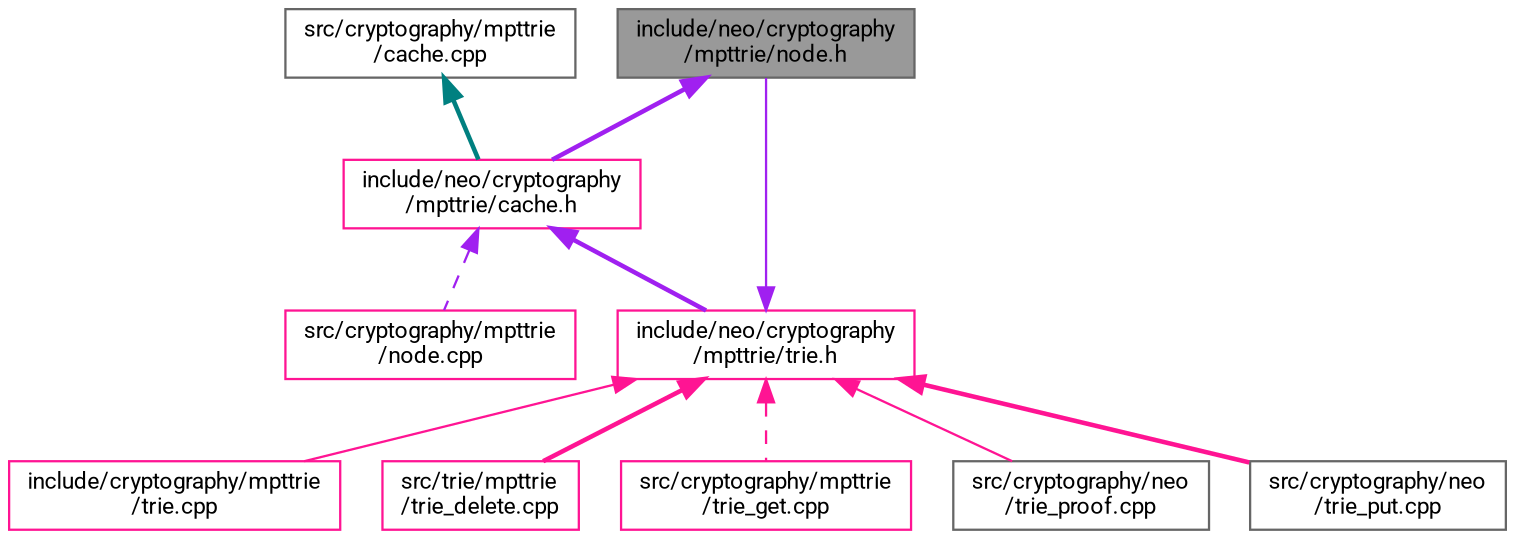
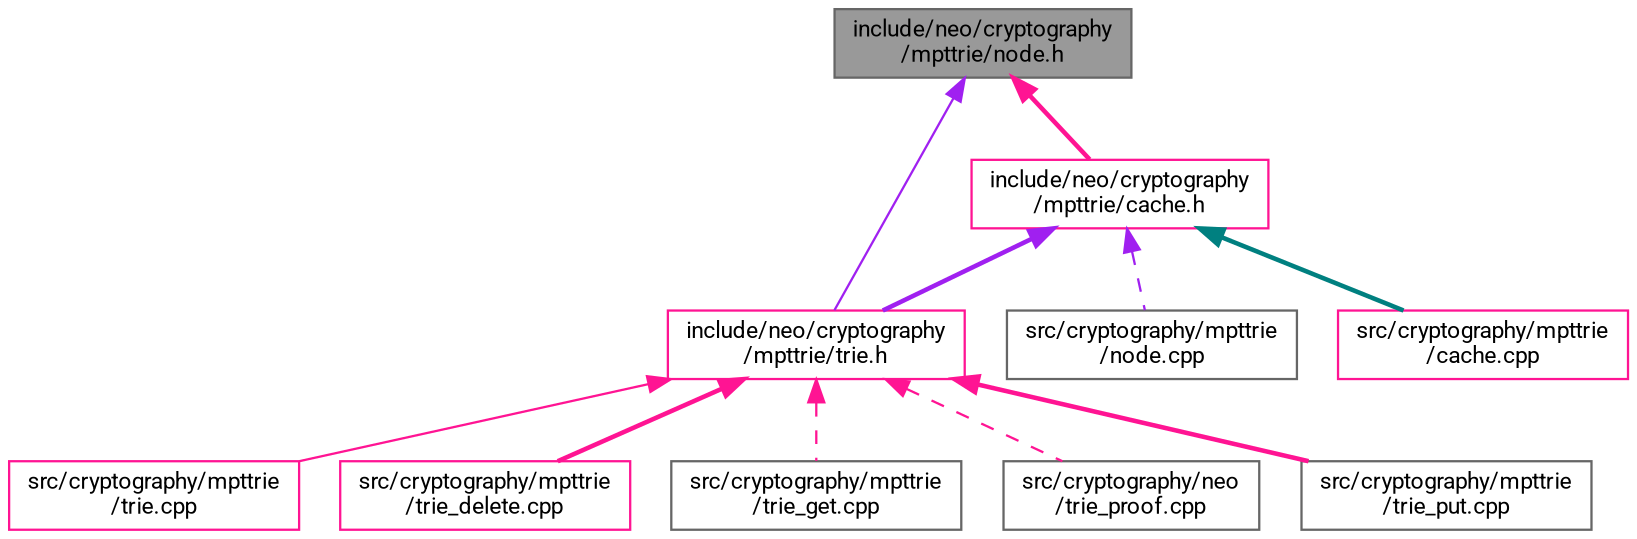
node "src/cryptography/mpttrie /cache.cpp": color gray40 -> deeppink
edge "include/neo/cryptography /mpttrie/cache.h" -> "include/neo/cryptography /mpttrie/node.h": color purple -> deeppink
edge "include/neo/cryptography /mpttrie/cache.h" -> "src/cryptography/mpttrie /cache.cpp": reversed
edge "include/neo/cryptography /mpttrie/node.h" -> "include/neo/cryptography /mpttrie/trie.h": reversed
node "src/cryptography/mpttrie /node.cpp": color deeppink -> gray40
edge "src/cryptography/neo /trie_proof.cpp" -> "include/neo/cryptography /mpttrie/trie.h": style solid -> dashed
node "include/cryptography/mpttrie /trie.cpp": label "include/cryptography/mpttrie /trie.cpp" -> "src/cryptography/mpttrie /trie.cpp"
node "src/trie/mpttrie /trie_delete.cpp": label "src/trie/mpttrie /trie_delete.cpp" -> "src/cryptography/mpttrie /trie_delete.cpp"
node "src/cryptography/mpttrie /trie_get.cpp": color deeppink -> gray40
node "src/cryptography/neo /trie_put.cpp": label "src/cryptography/neo /trie_put.cpp" -> "src/cryptography/mpttrie /trie_put.cpp"
